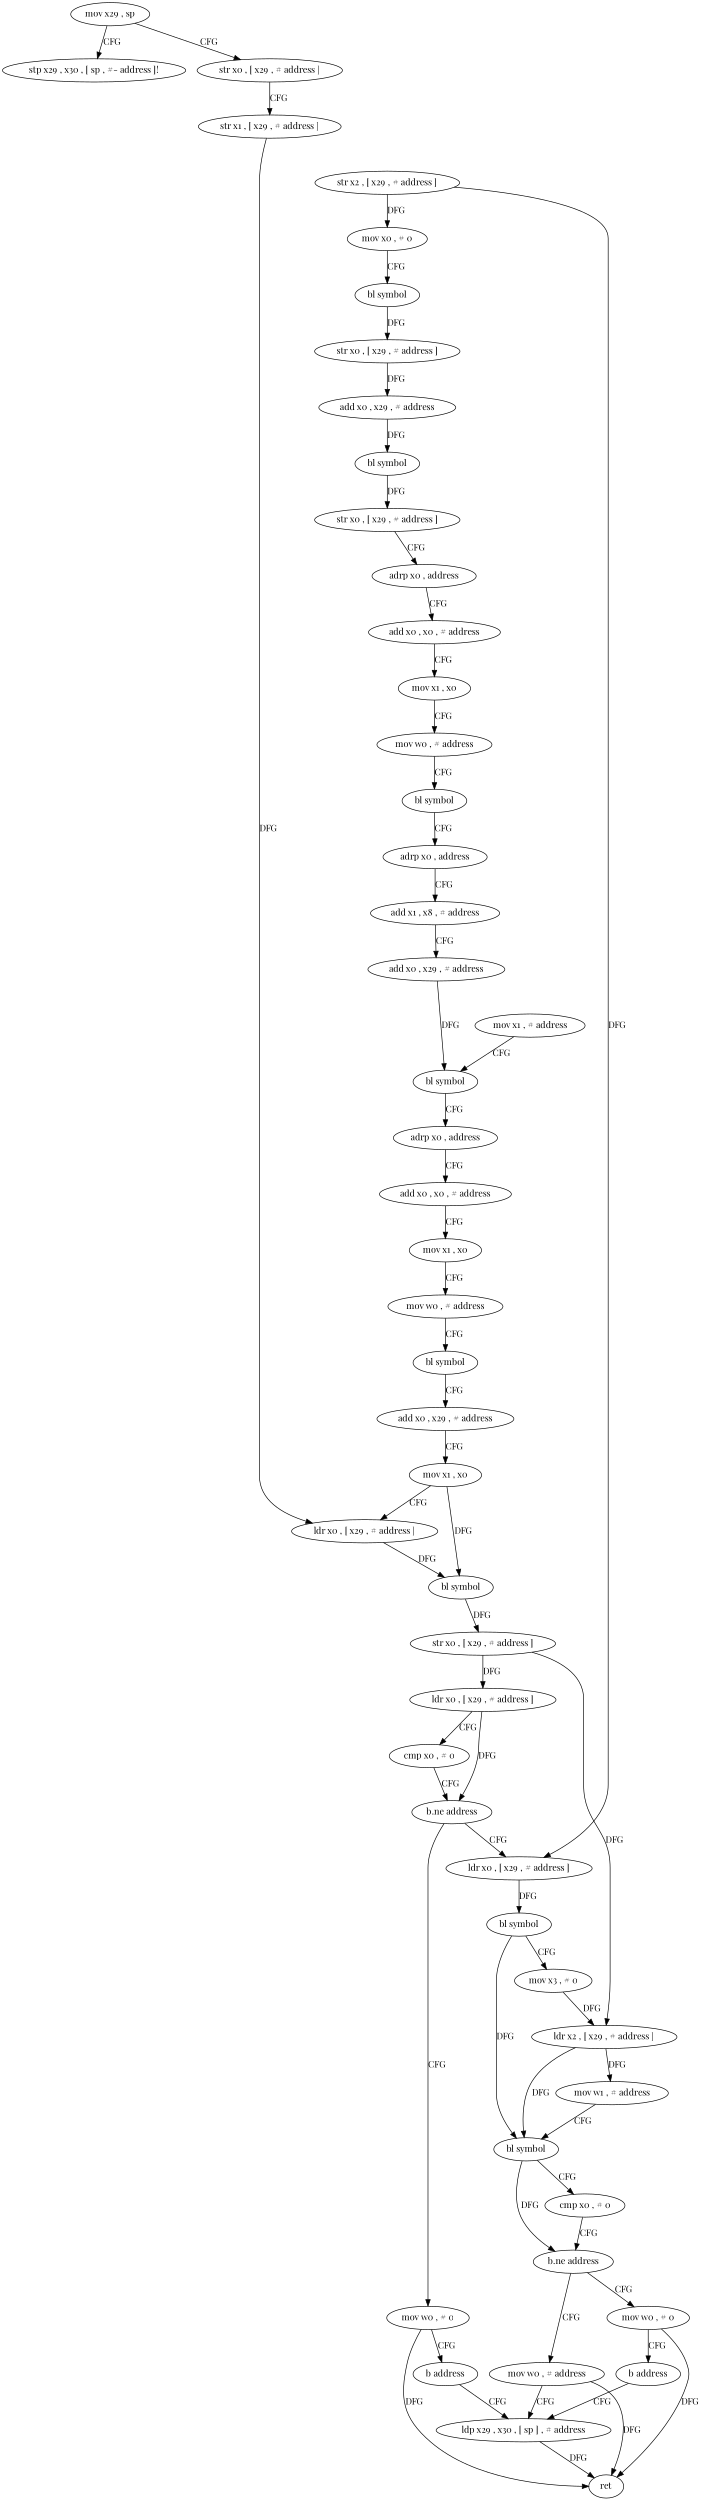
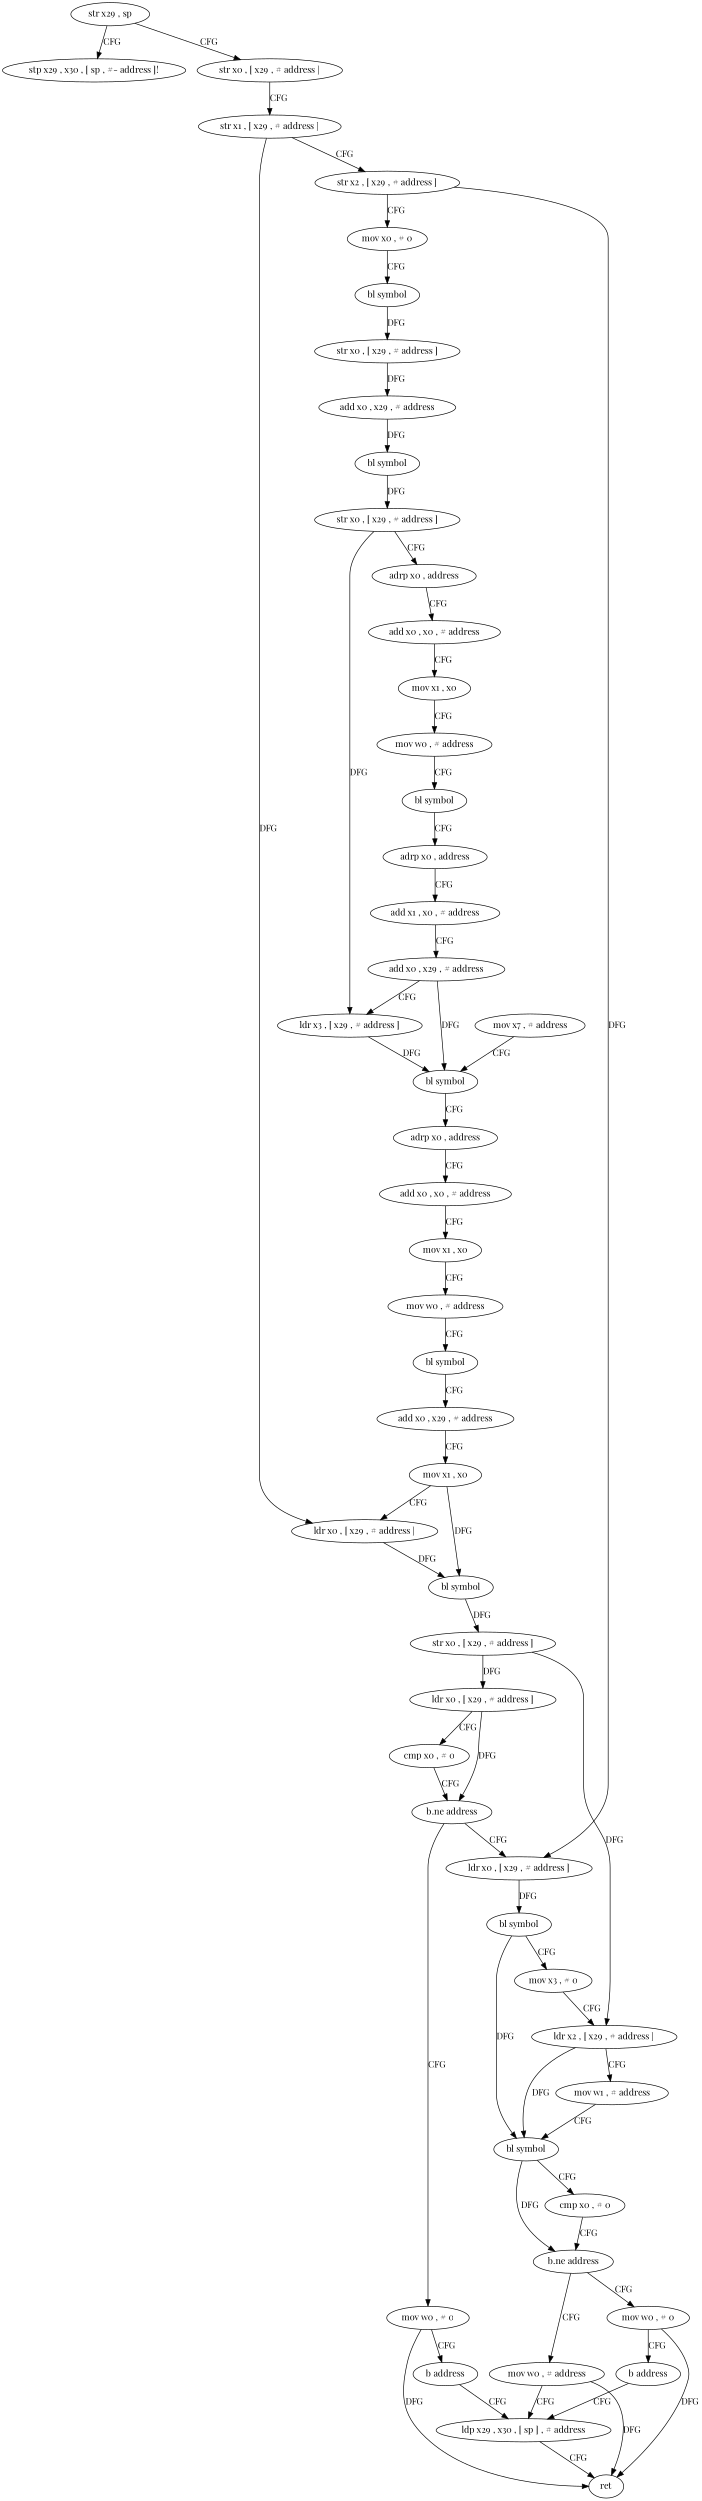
node "mov x29 , sp": label "mov x29 , sp" -> "str x29 , sp"
edge "str x1 , [ x29 , # address ]" -> "str x2 , [ x29 , # address ]": added, label "CFG"
edge "str x2 , [ x29 , # address ]" -> "mov x0 , # 0": label "DFG" -> "CFG"
node "add x1 , x8 , # address": label "add x1 , x8 , # address" -> "add x1 , x0 , # address"
node "ldr x3 , [ x29 , # address ]": added
node "mov x1 , # address": label "mov x1 , # address" -> "mov x7 , # address"
edge "mov x3 , # 0" -> "ldr x2 , [ x29 , # address ]": label "DFG" -> "CFG"
edge "ldr x2 , [ x29 , # address ]" -> "mov w1 , # address": label "DFG" -> "CFG"
edge "ldp x29 , x30 , [ sp ] , # address" -> "ret": label "DFG" -> "CFG"
